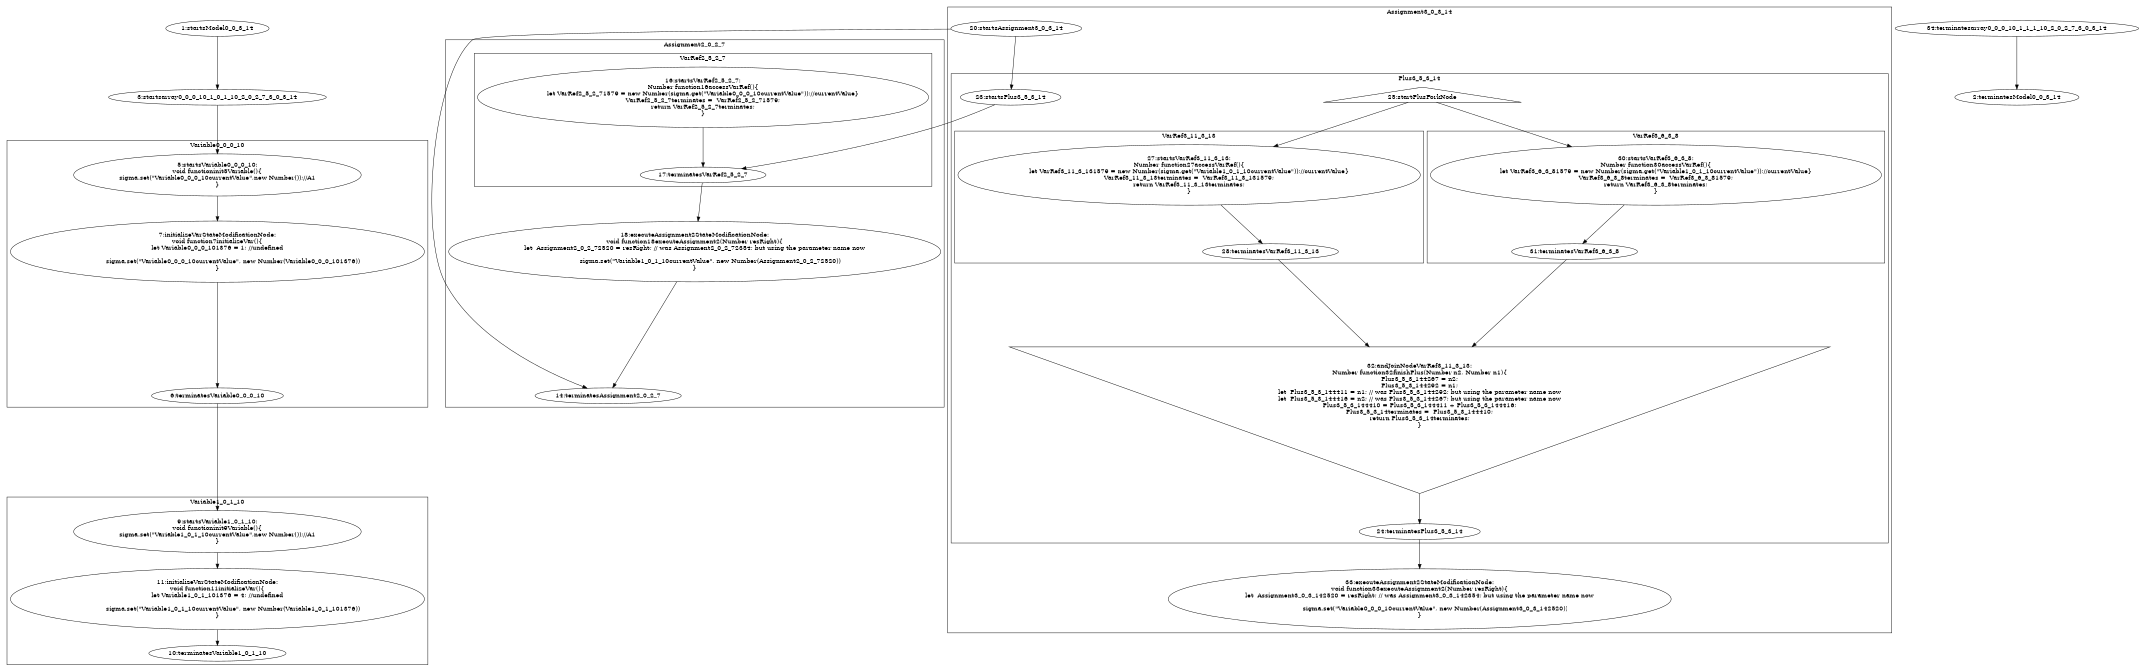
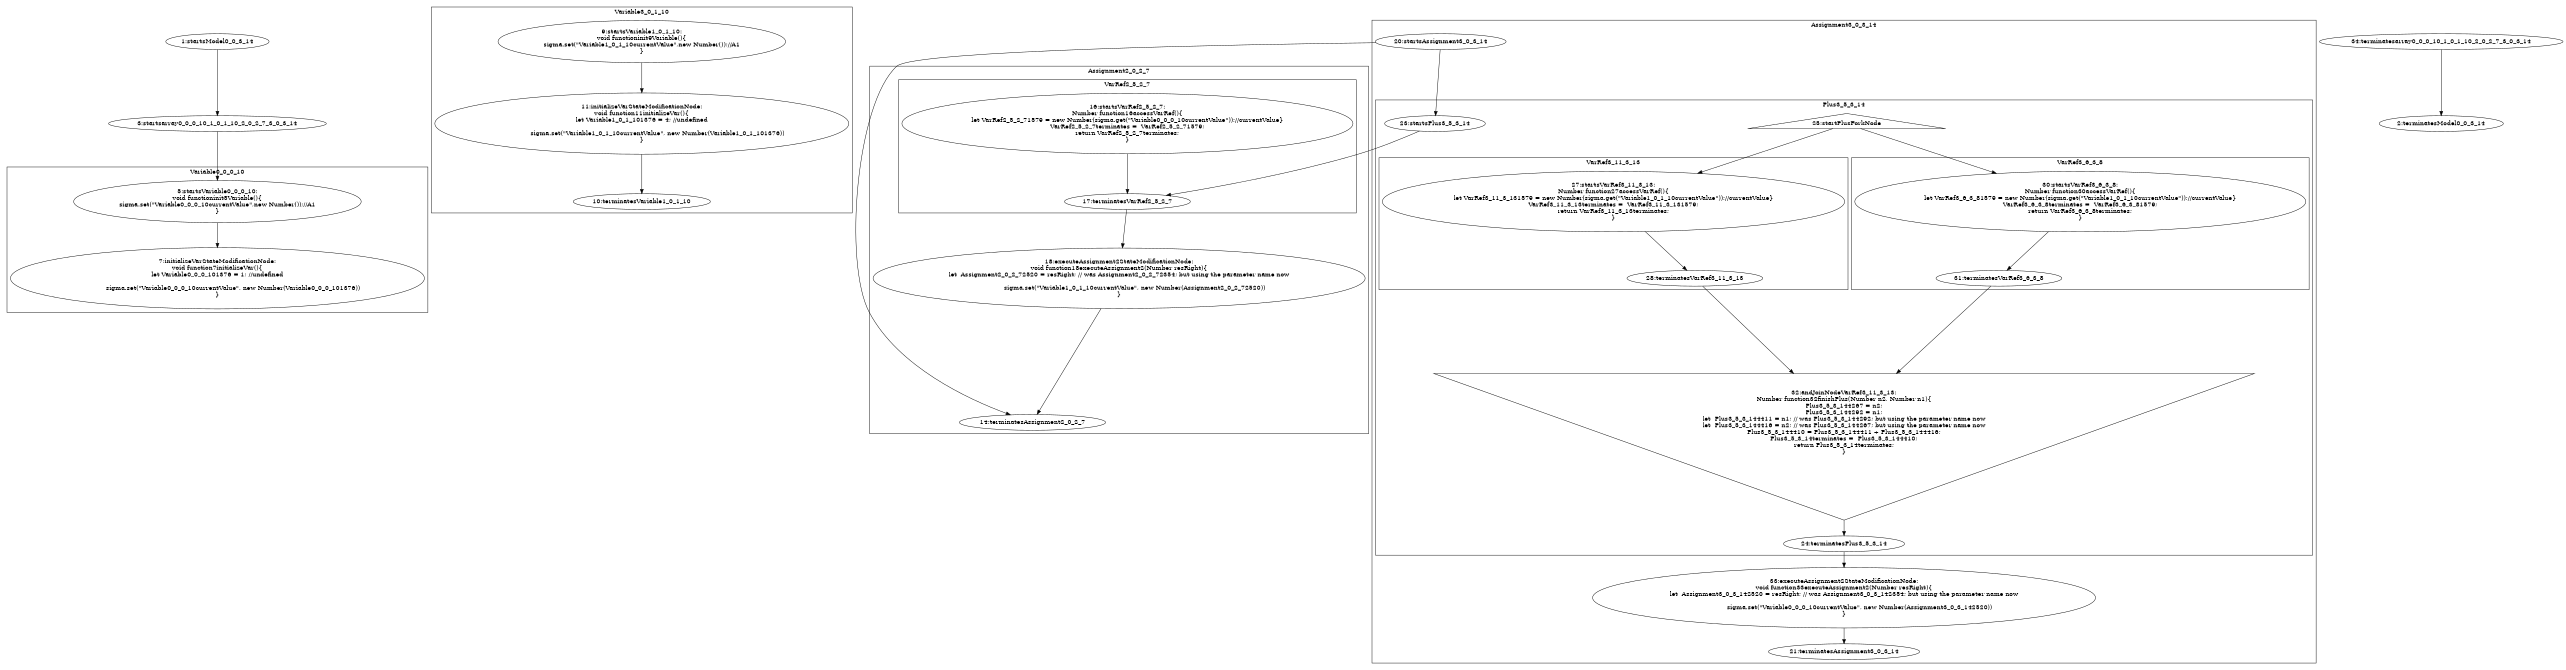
node "34:terminatesarray0_0_0_10_1_1_1_10_2_0_2_7_3_0_3_14": label "34:terminatesarray0_0_0_10_1_1_1_10_2_0_2_7_3_0_3_14" -> "34:terminatesarray0_0_0_10_1_0_1_10_2_0_2_7_3_0_3_14"
node "6:terminatesVariable0_0_0_10": removed
cluster "Variable1_0_1_10": label "Variable1_0_1_10" -> "Variable3_0_1_10"
node "21:terminatesAssignment3_0_3_14": added
